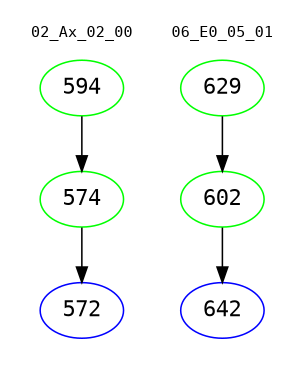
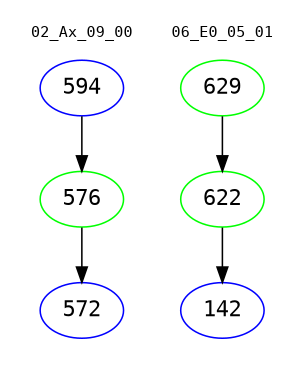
cluster "02_Ax_02_00": label "02_Ax_02_00" -> "02_Ax_09_00"
node "594": color green -> blue
node "574": label "574" -> "576"
node "602": label "602" -> "622"
node "642": label "642" -> "142"
